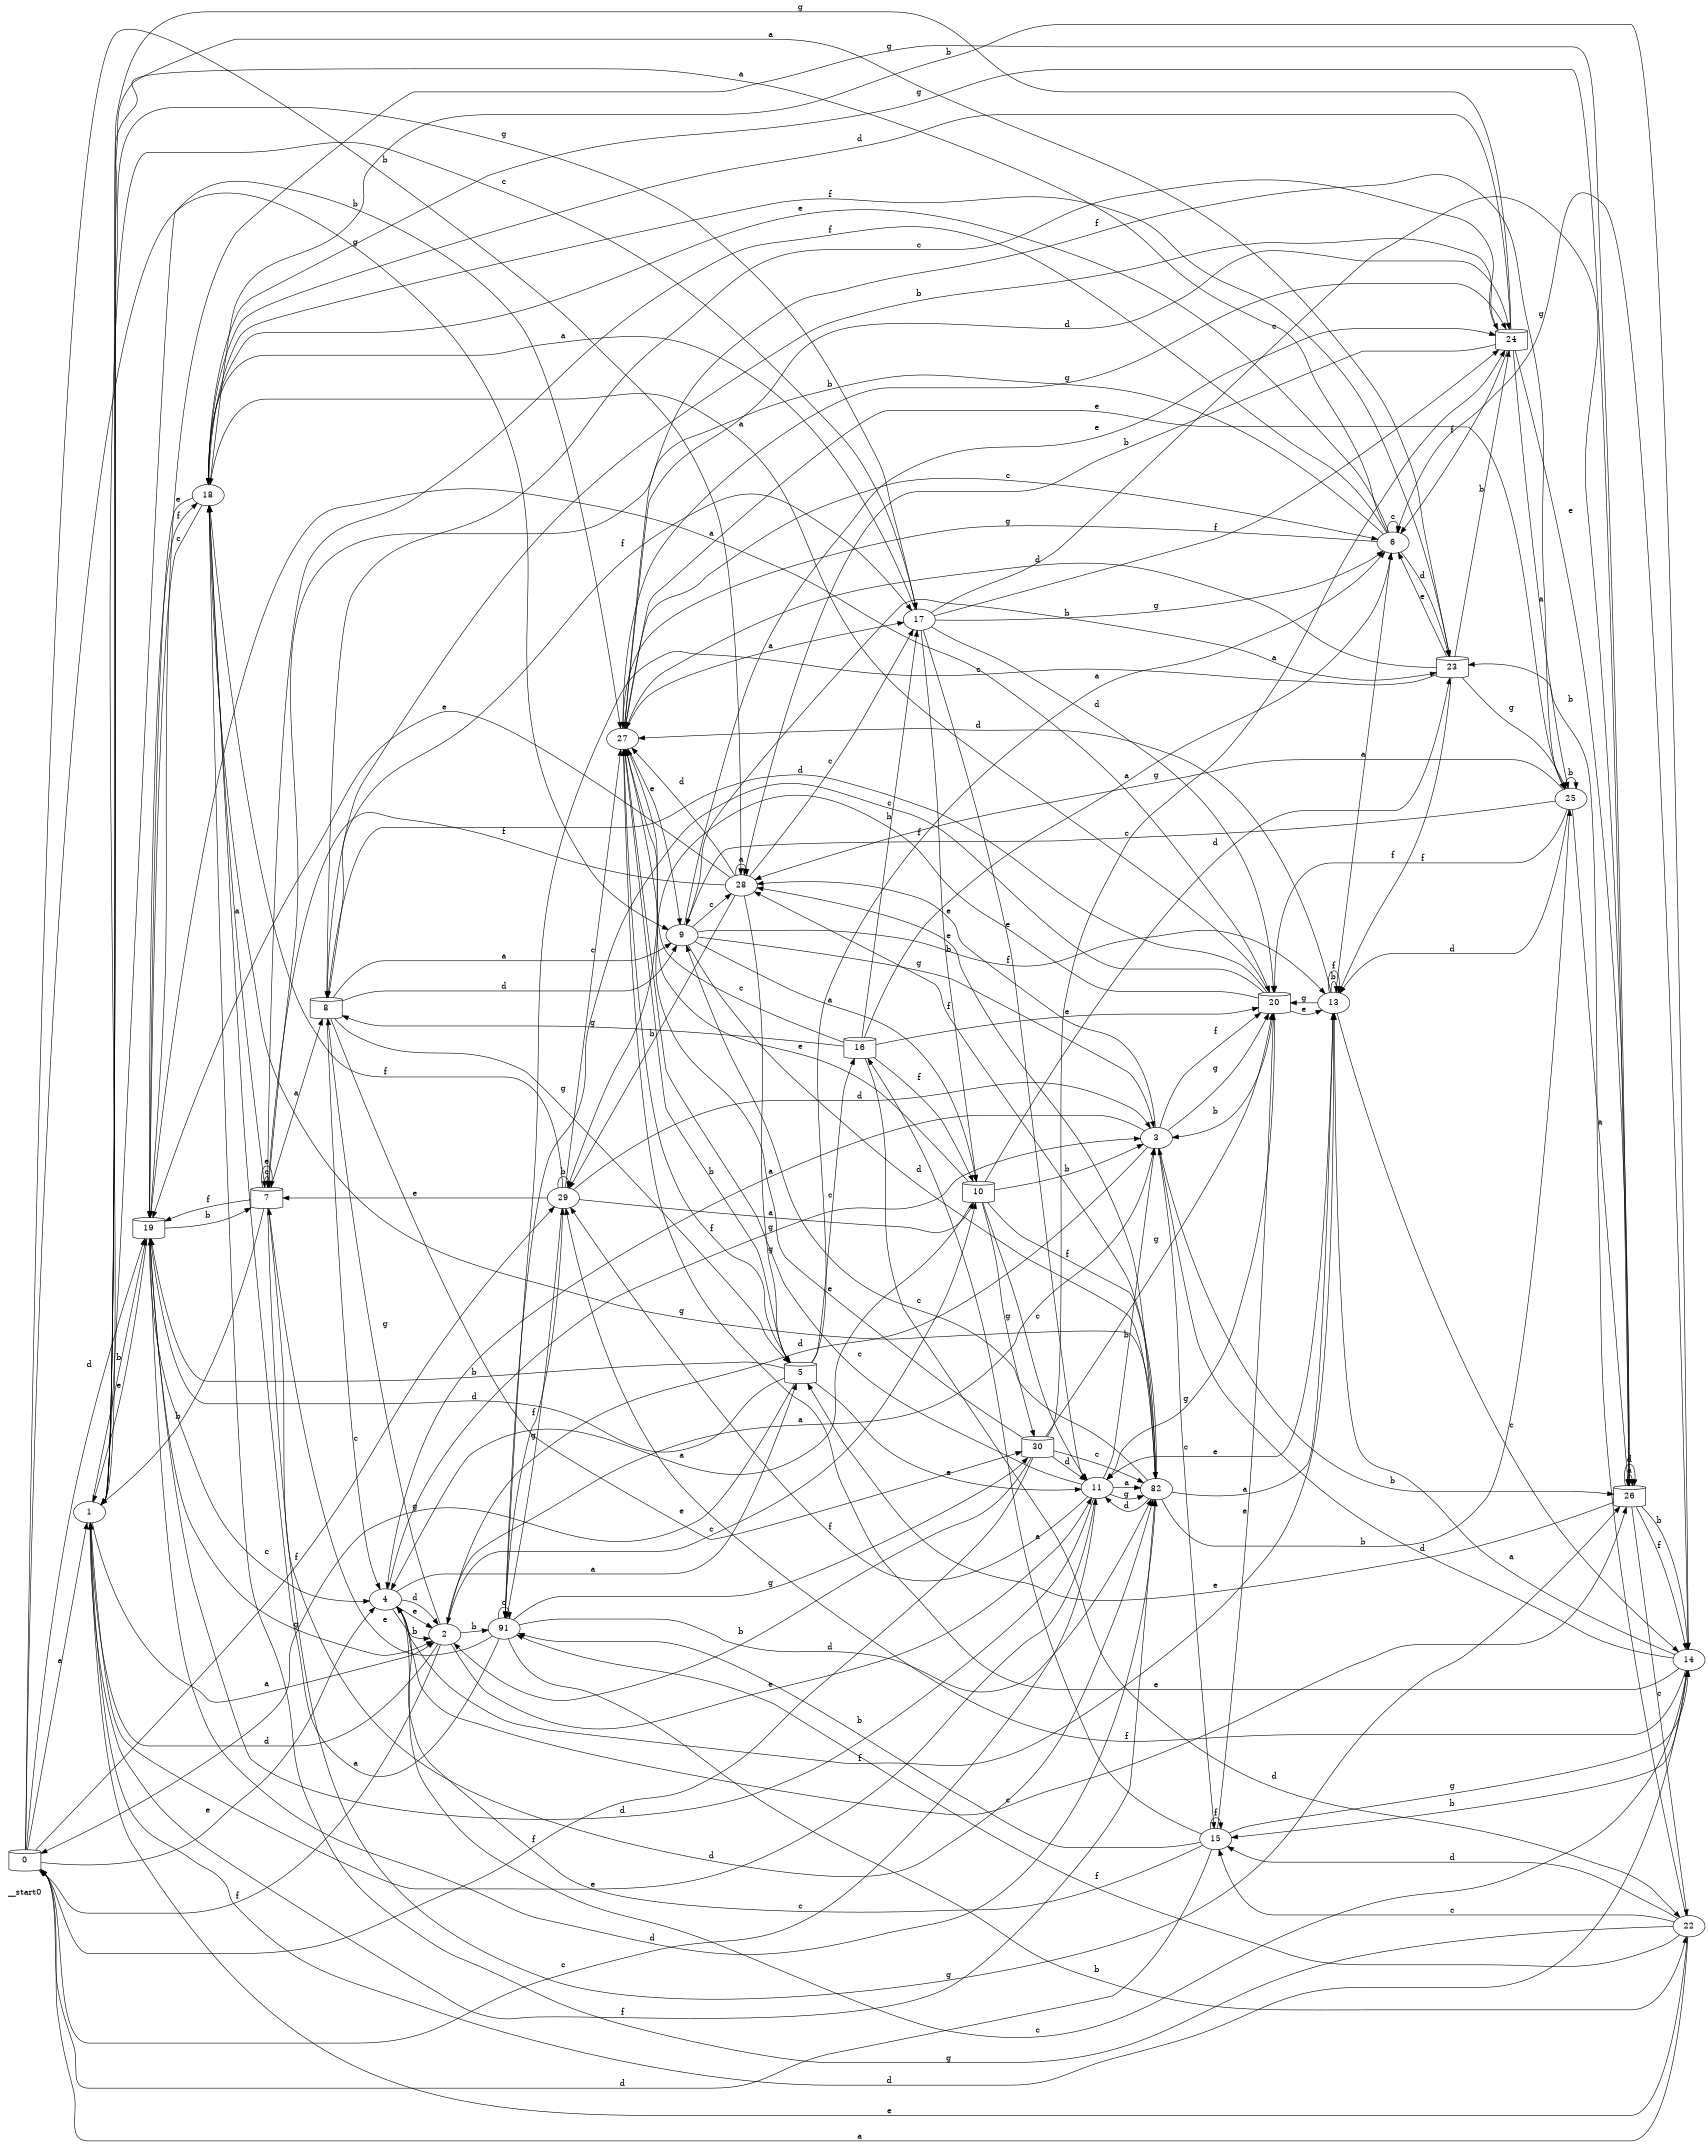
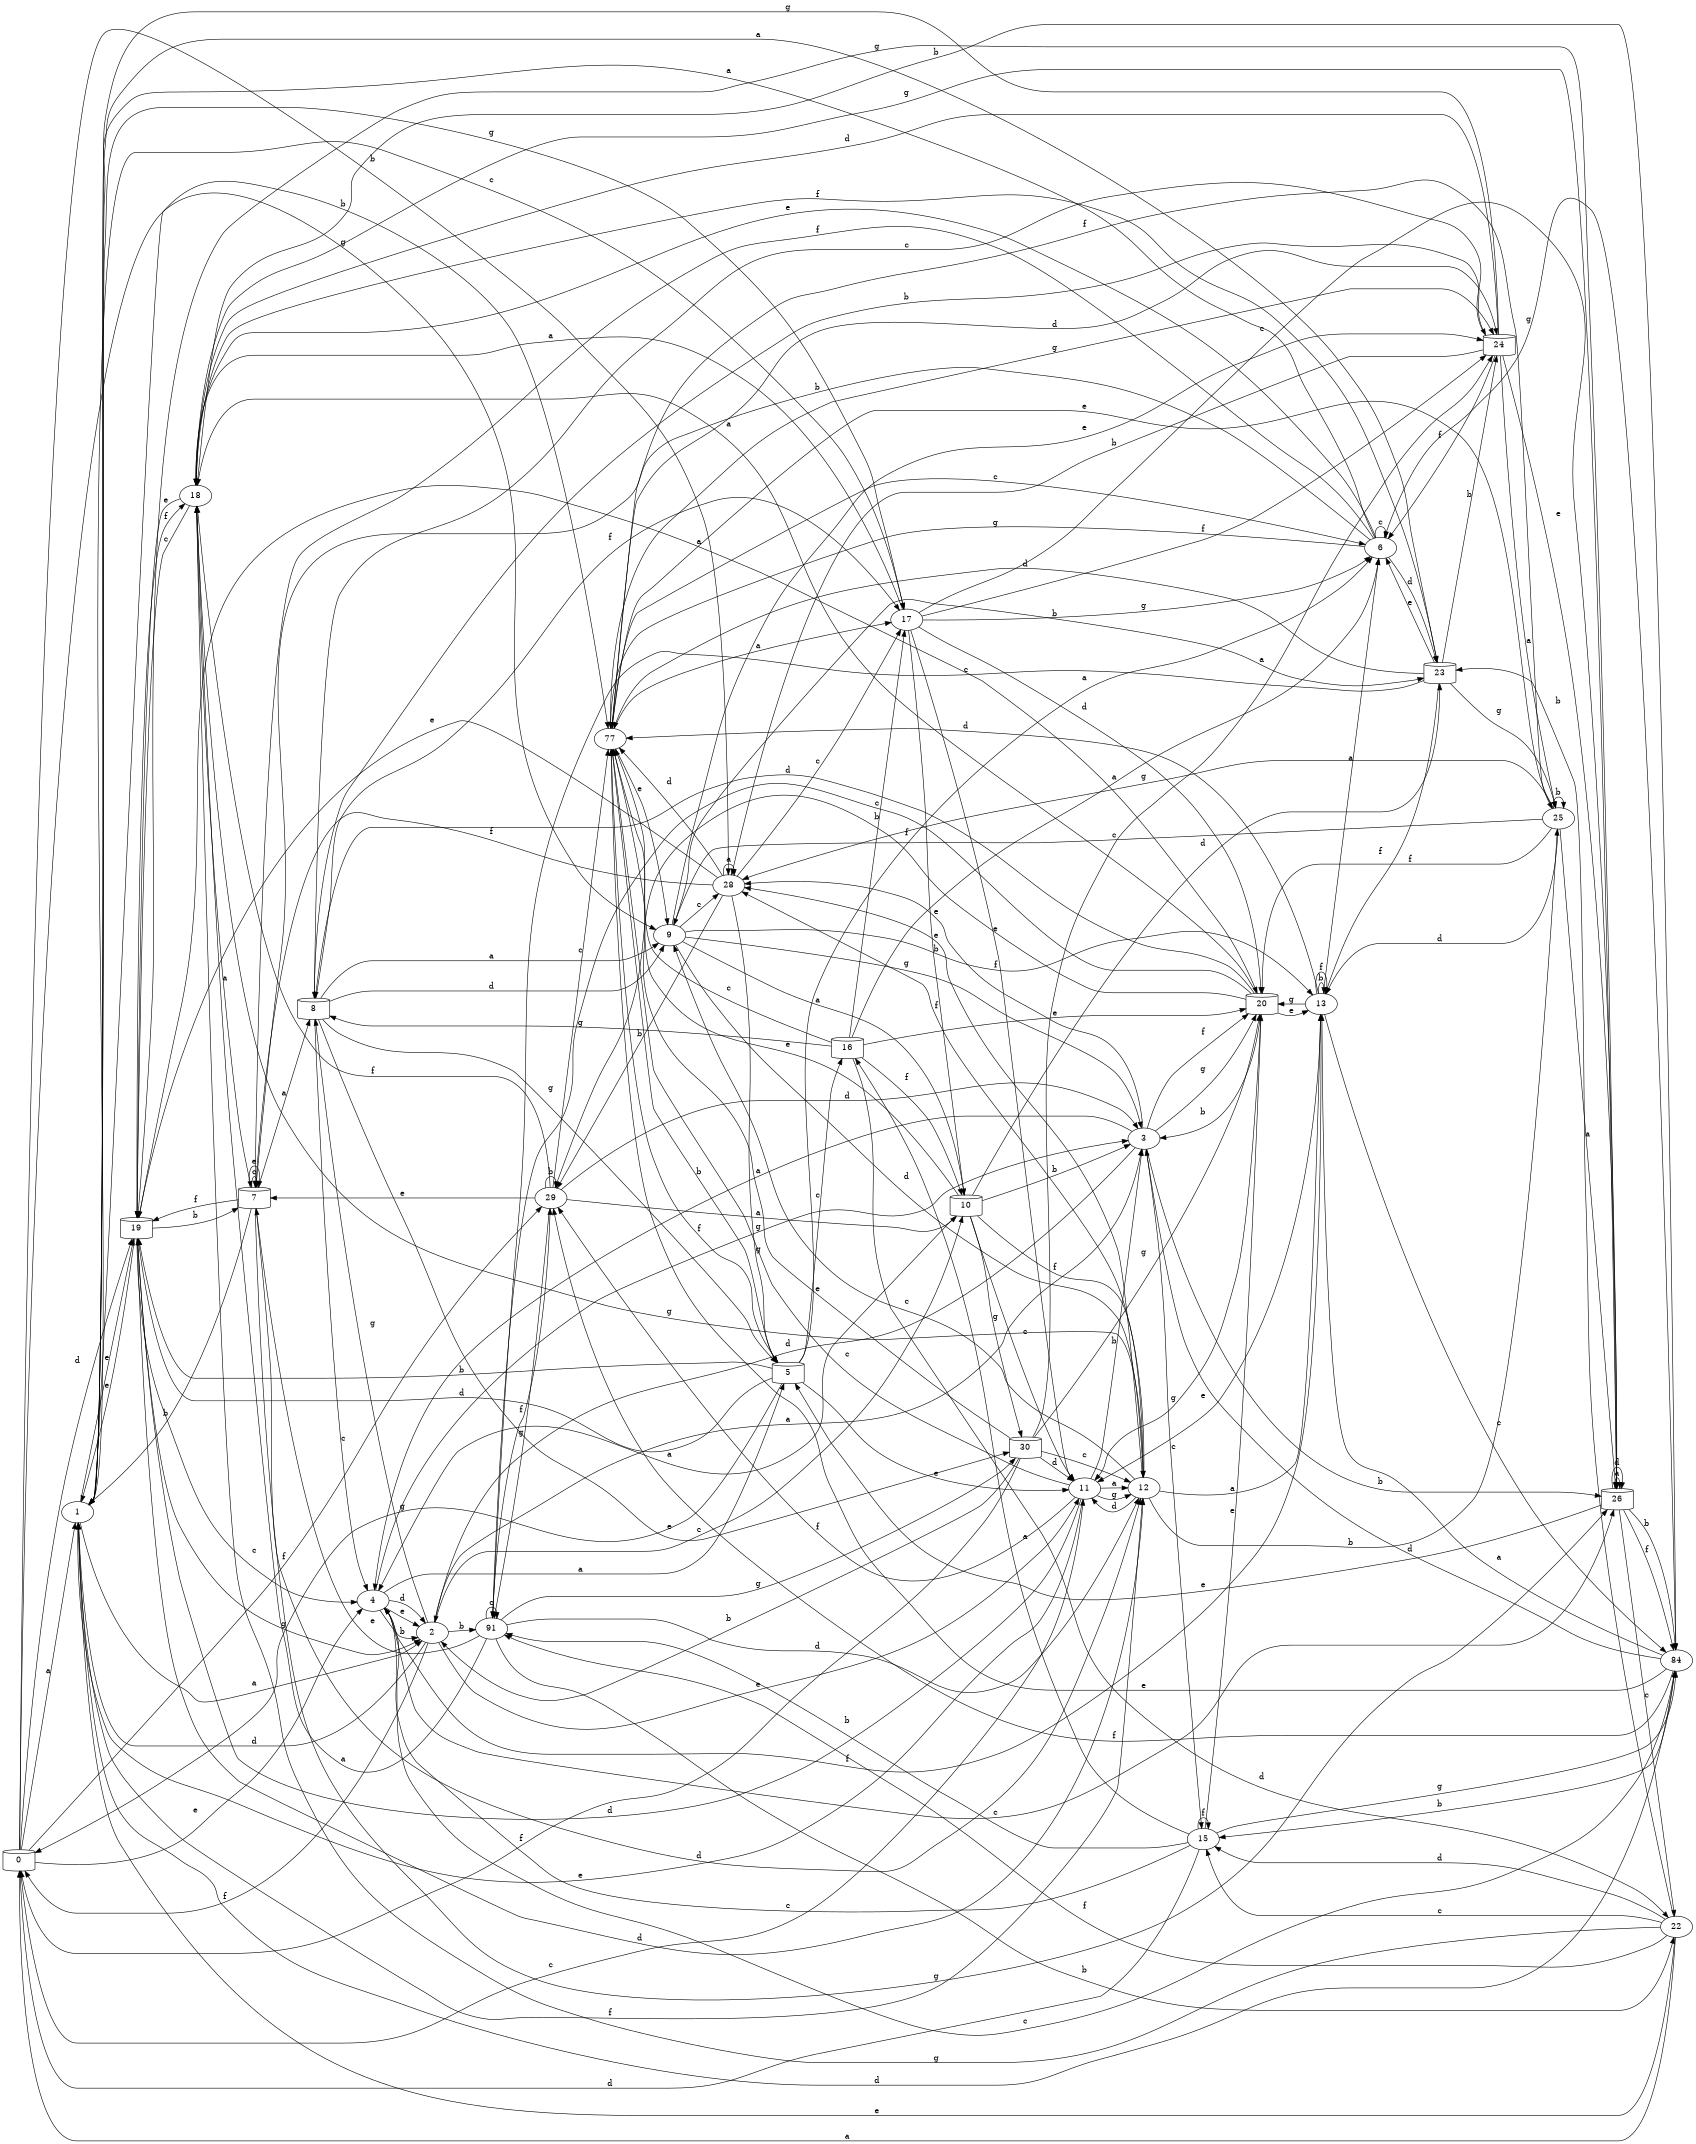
node "27": label "27" -> "77"
edge "1" -> "19": label "b" -> "e"
node "82": label "82" -> "12"
node "14": label "14" -> "84"
node "__start0": removed
